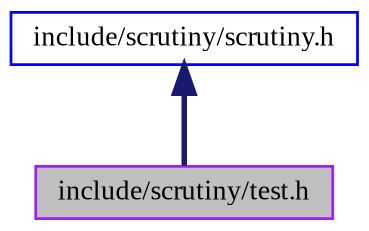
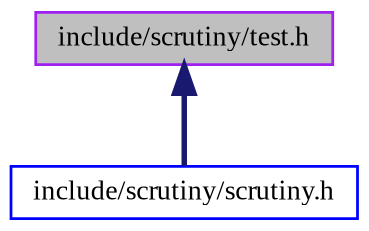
edge "include/scrutiny/test.h" -> "include/scrutiny/scrutiny.h": reversed
